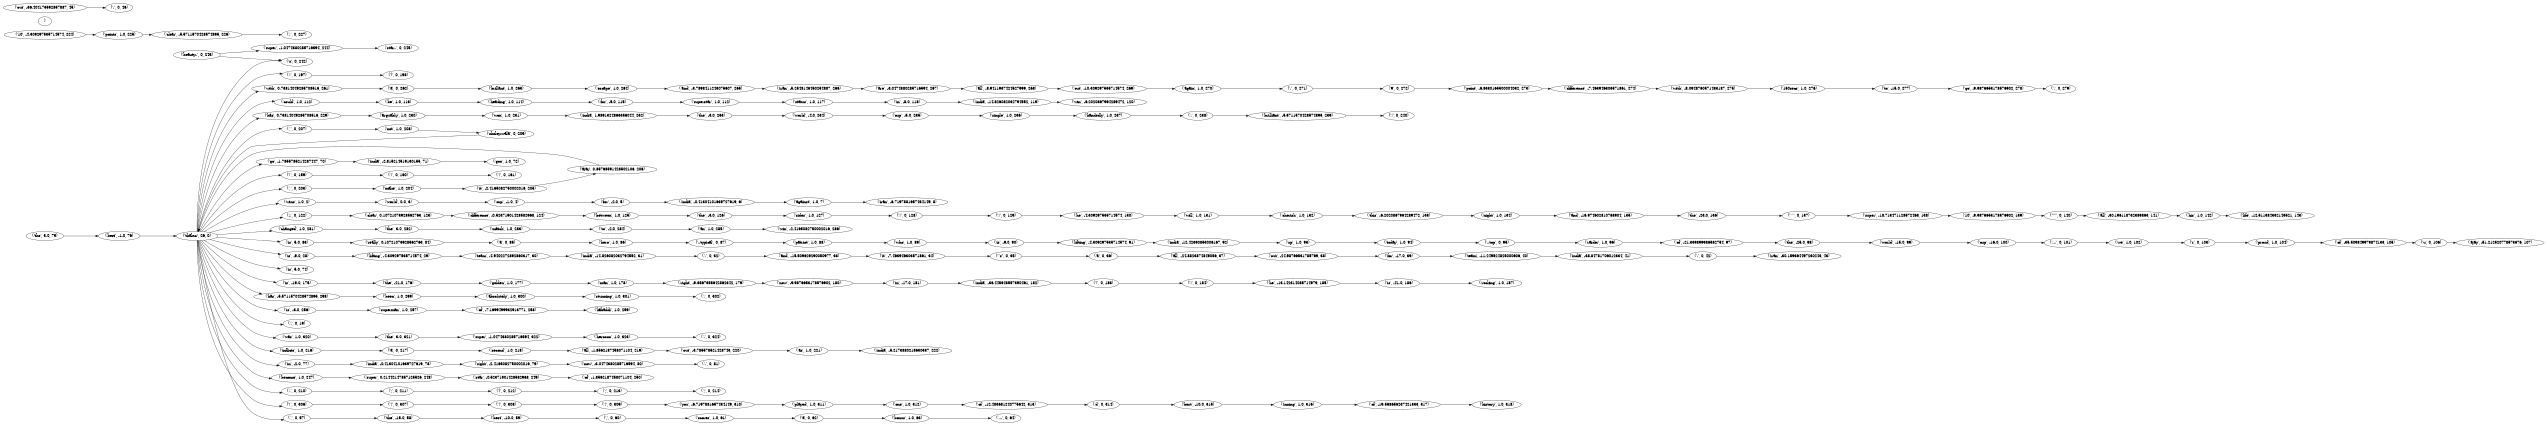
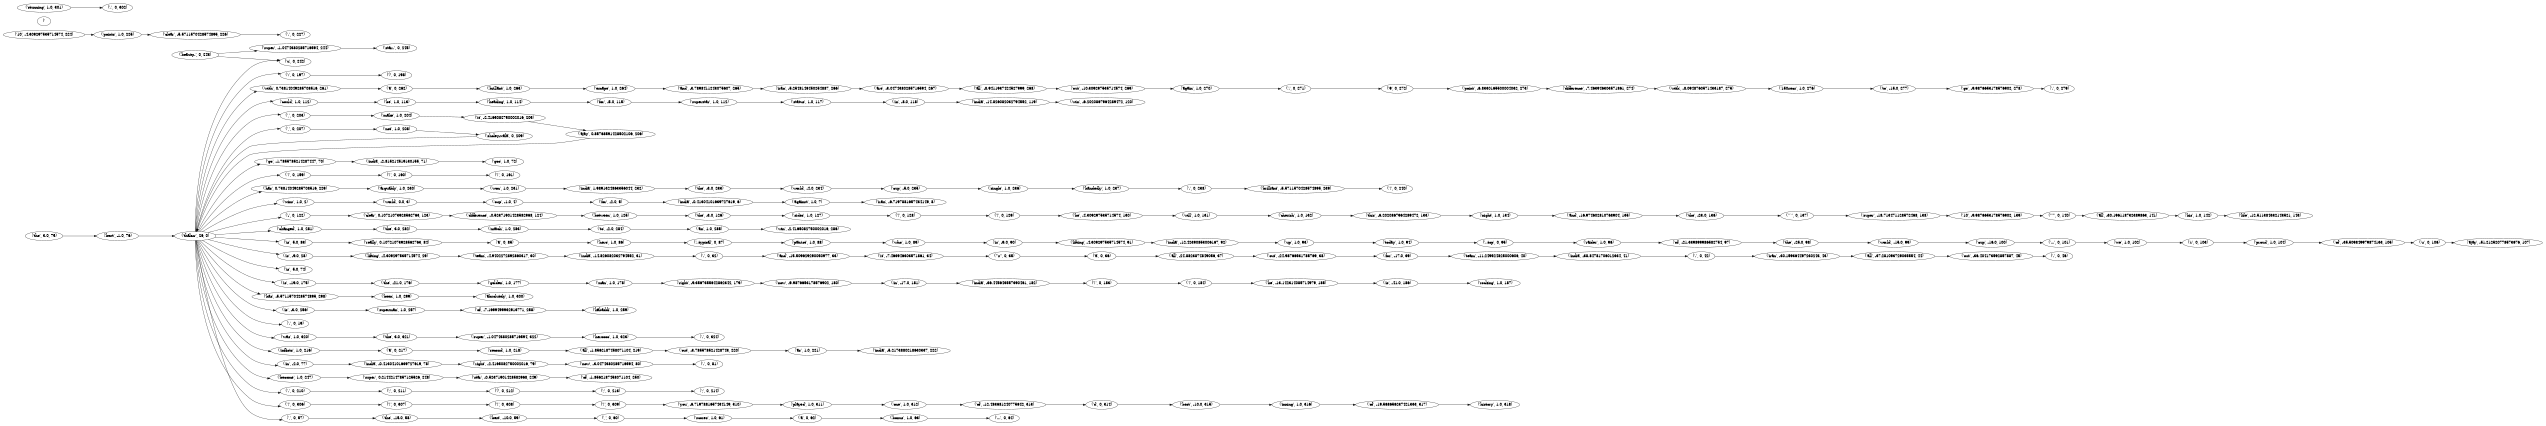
node "('all', -37.281093729035554, 44)": added
edge "('absolutely', 1.0, 300)" -> "('stunning', 1.0, 301)": removed
